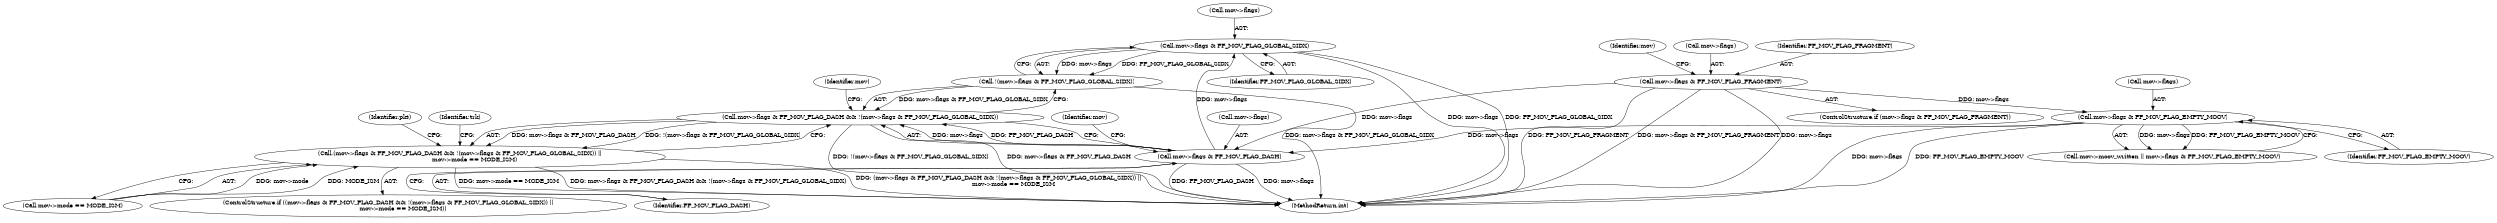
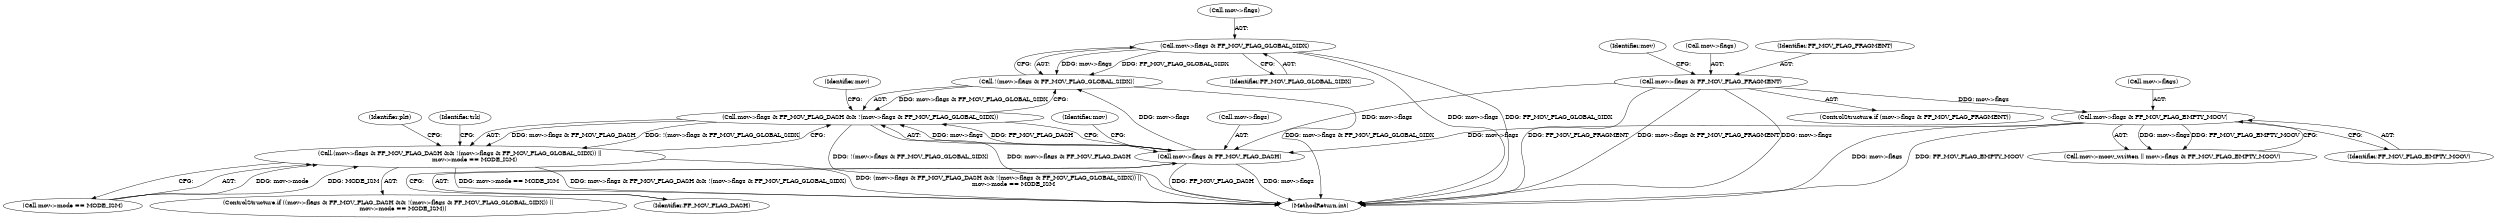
edge "(Call,mov->flags & FF_MOV_FLAG_DASH)" -> "(Call,mov->flags & FF_MOV_FLAG_GLOBAL_SIDX)": now "(Call,mov->flags & FF_MOV_FLAG_DASH)" -> "(Call,!(mov->flags & FF_MOV_FLAG_GLOBAL_SIDX))"
